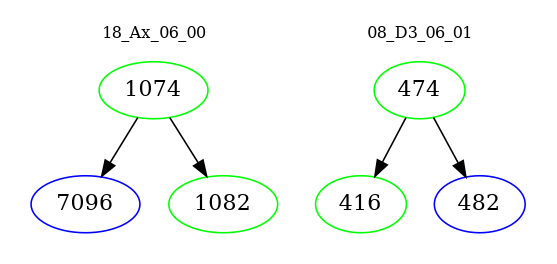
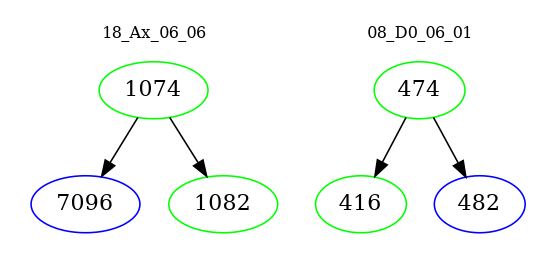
cluster "18_Ax_06_00": label "18_Ax_06_00" -> "18_Ax_06_06"
cluster "08_D3_06_01": label "08_D3_06_01" -> "08_D0_06_01"
